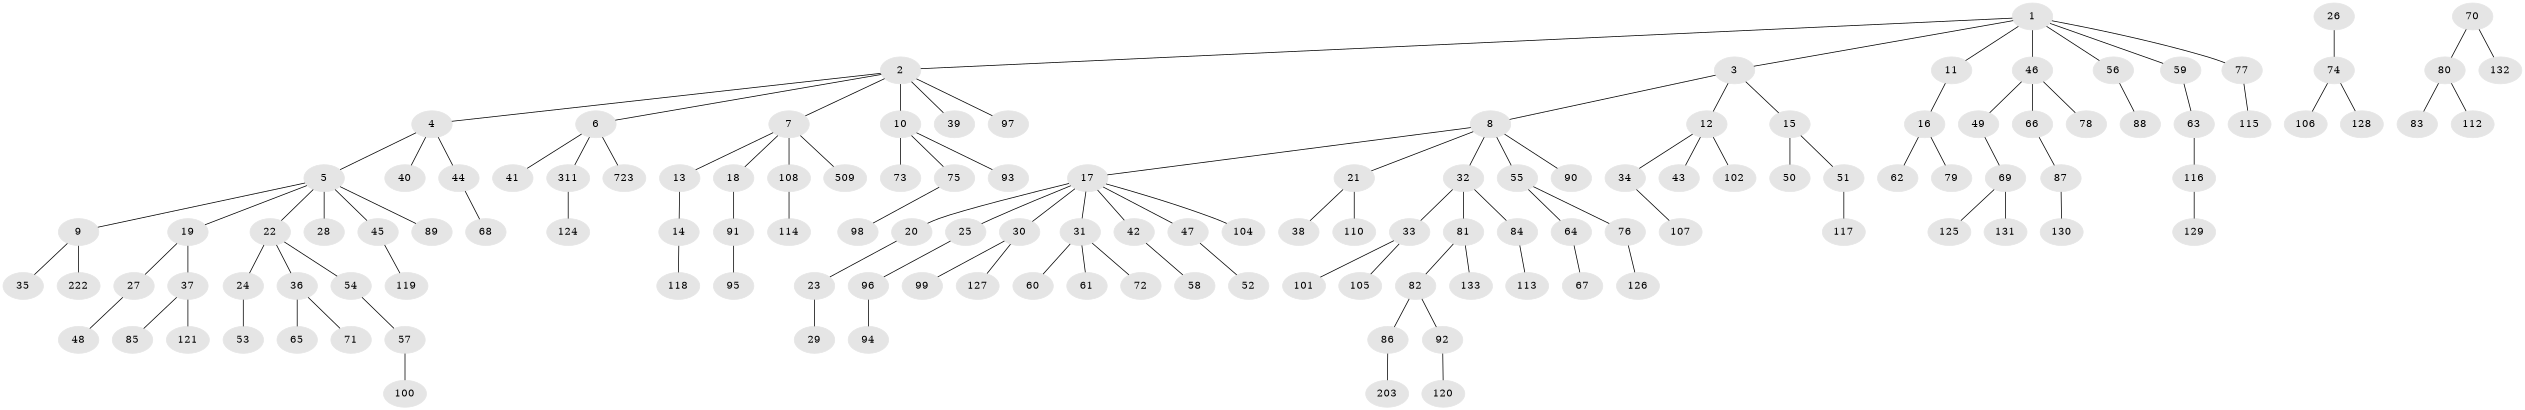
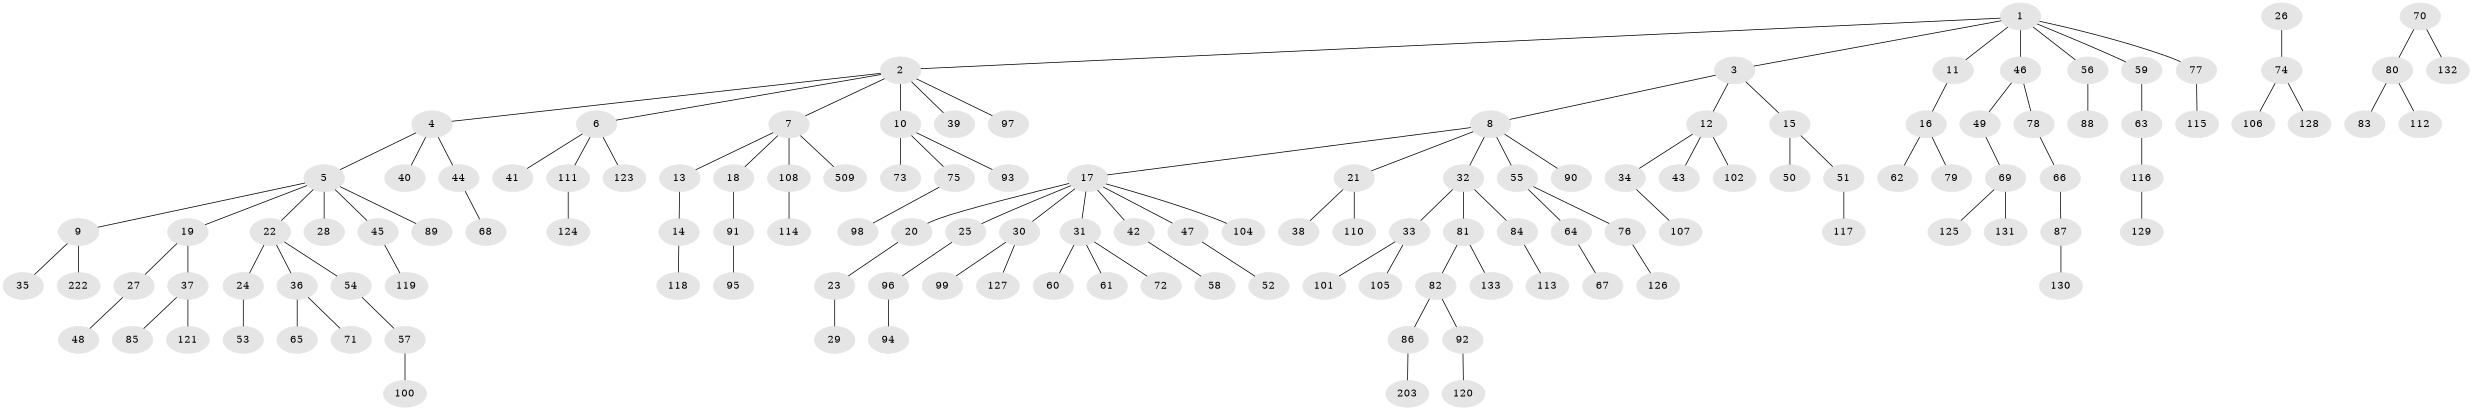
edge "46" -- "66": now "78" -- "66"
node "311": label "311" -> "111"
node "723": label "723" -> "123"
